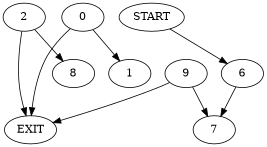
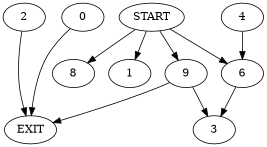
node "4": added
edge "2" -> "8": now "START" -> "8"
edge "0" -> "1": now "START" -> "1"
edge "START" -> "9": added
node "7": label "7" -> "3"
